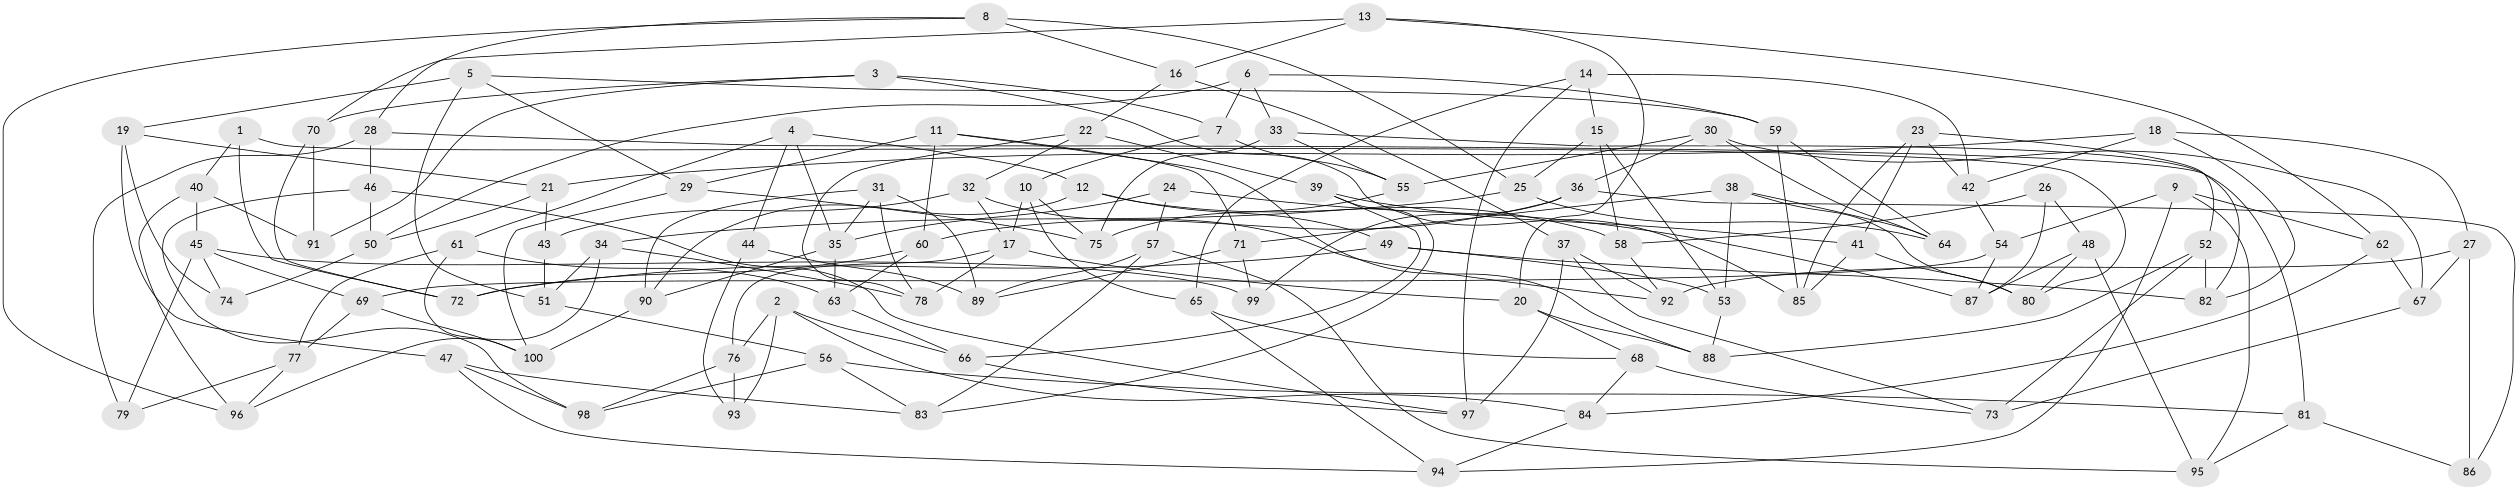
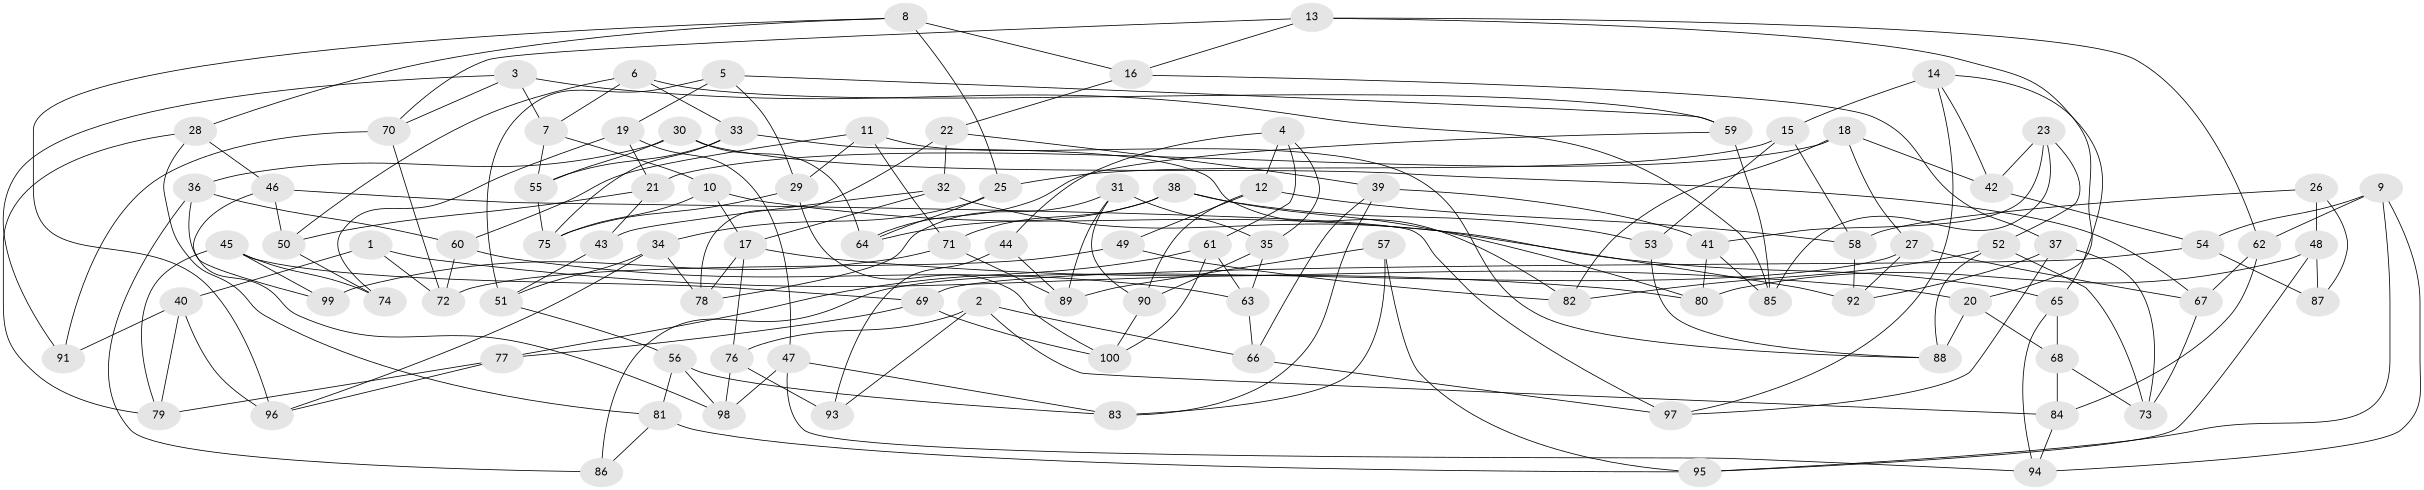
node "24": removed
edge "40" -- "45": now "40" -- "79"
edge "49" -- "53": removed
